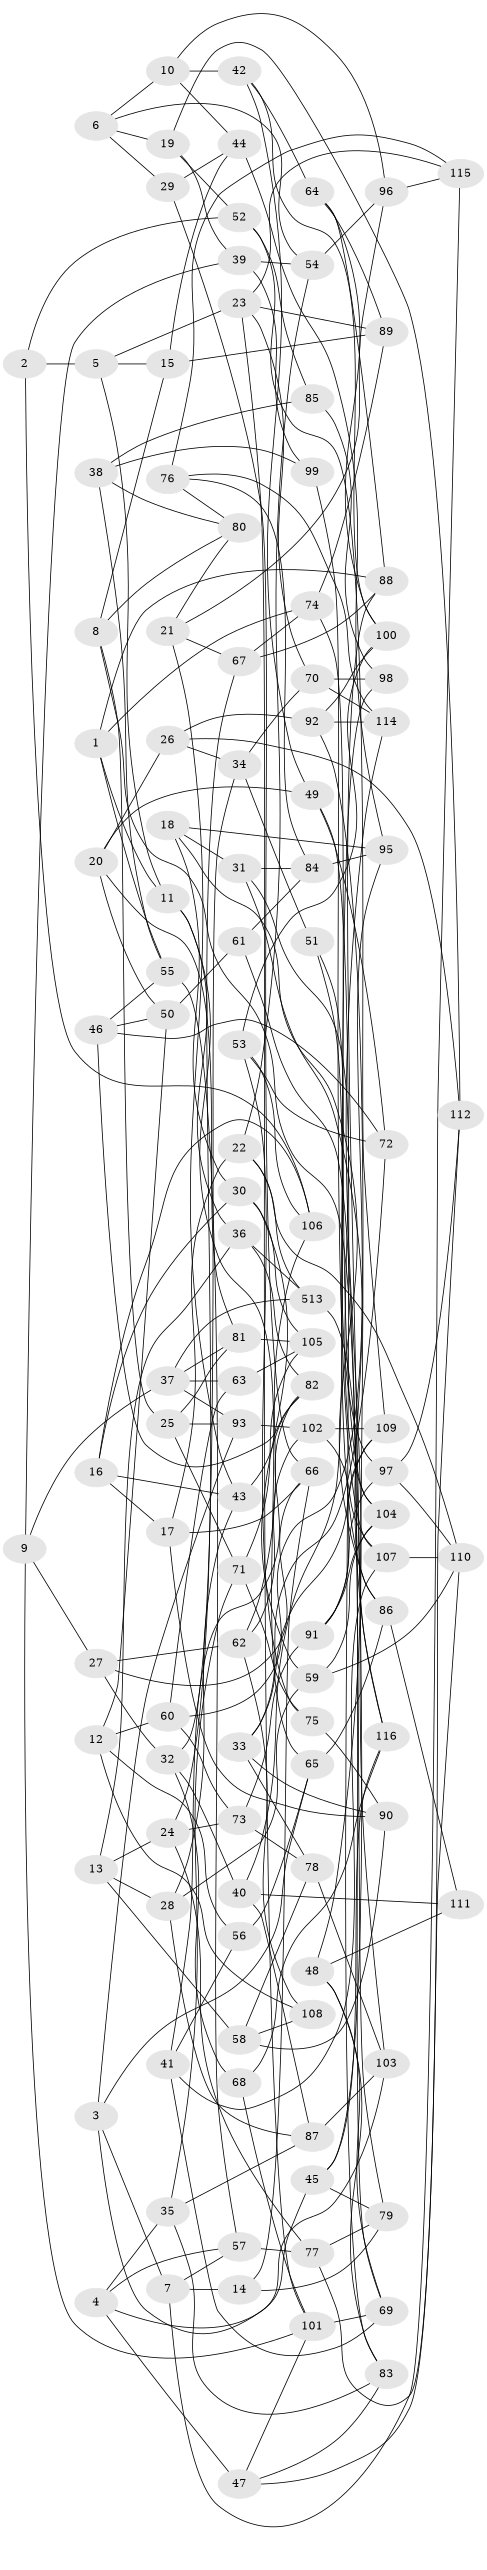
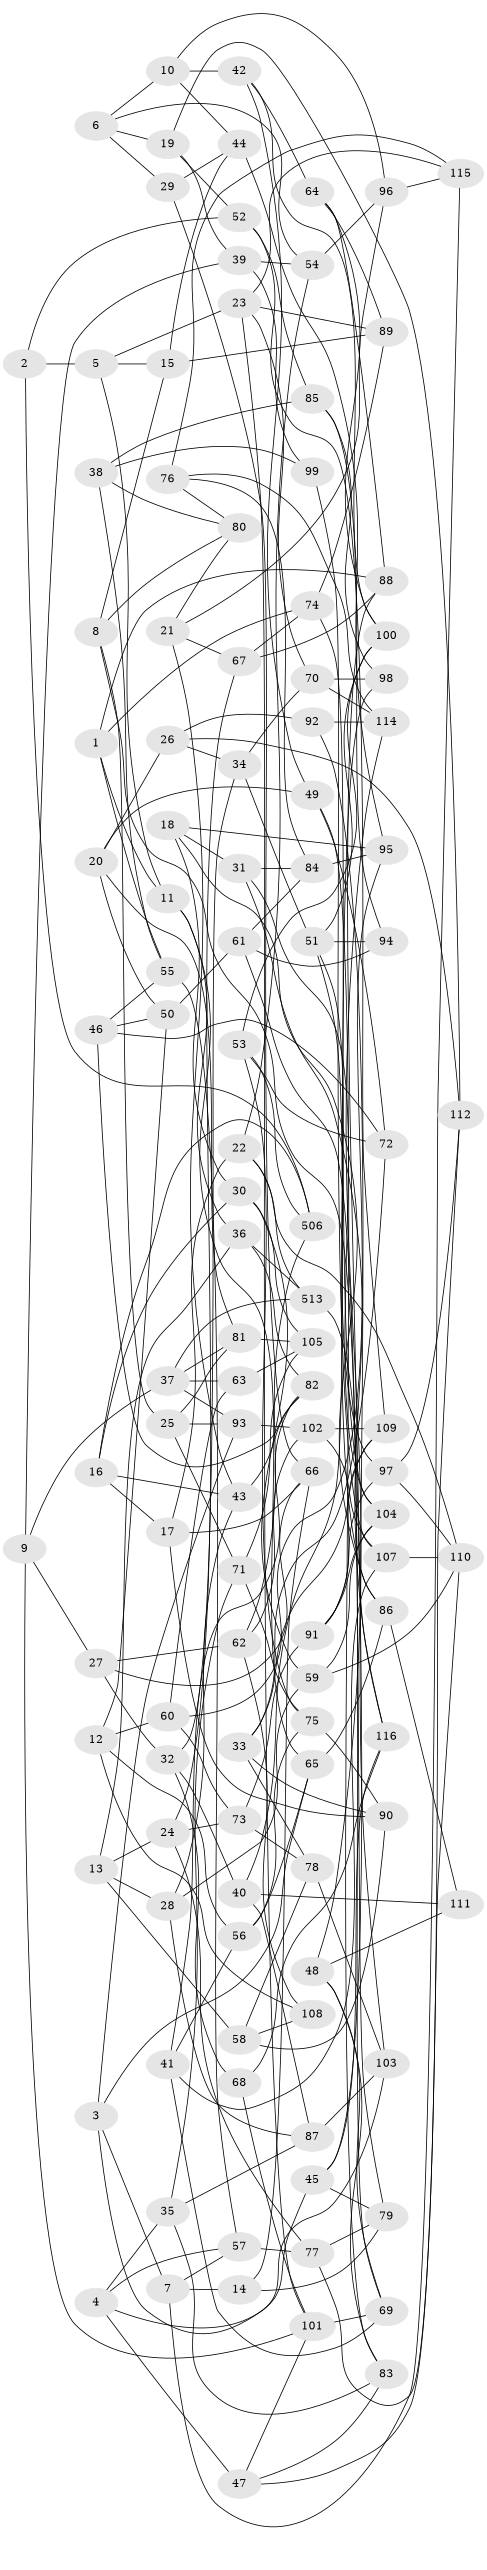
edge "100" -- "92": now "100" -- "51"
node "94": added
node "106": label "106" -> "506"
edge "75" -- "56": added
